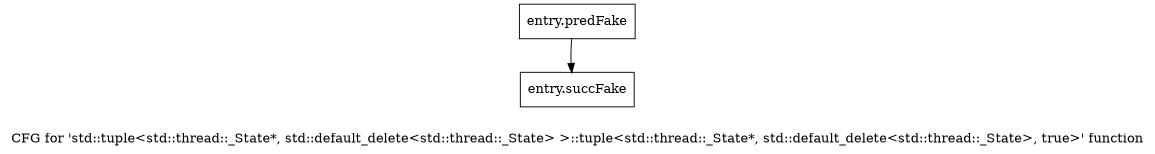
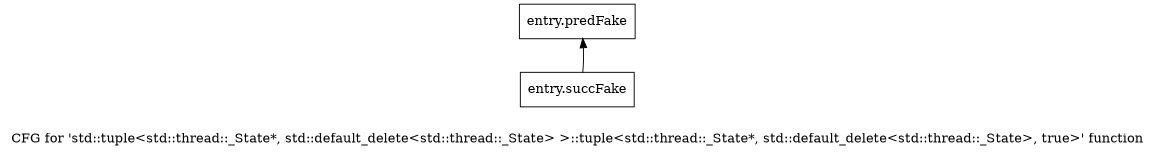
edge "entry.predFake" -> "entry.succFake": reversed
